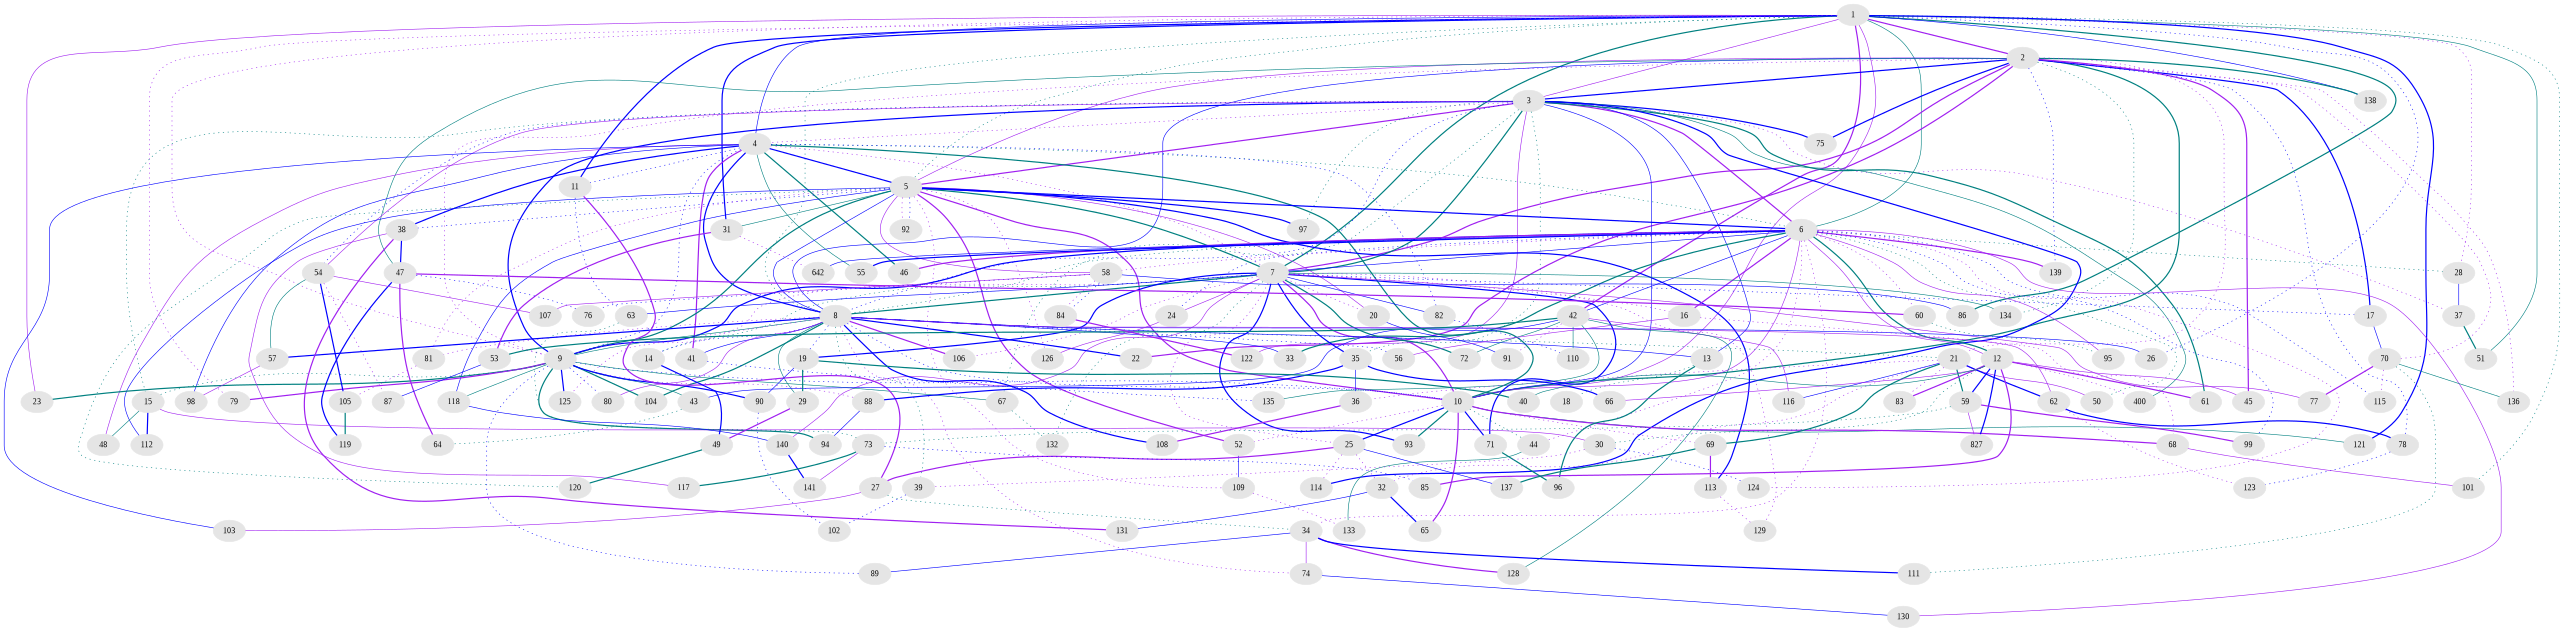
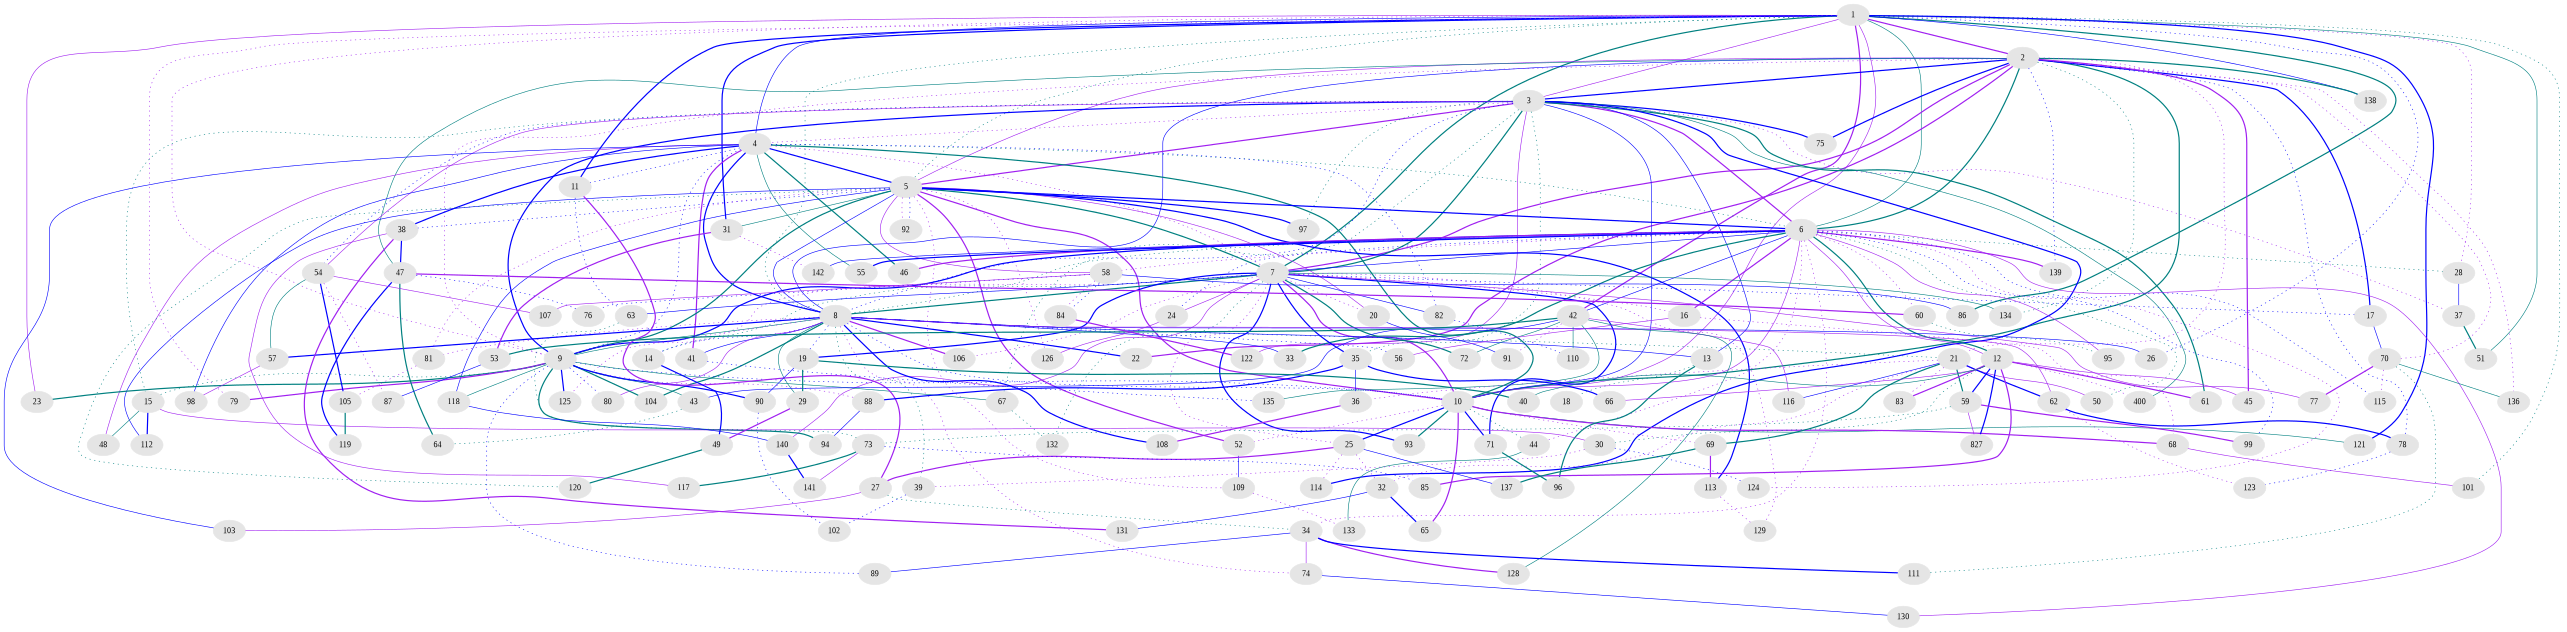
edge "2" -- "6": added
node "642": label "642" -> "142"
edge "47" -- "64": color purple -> teal
